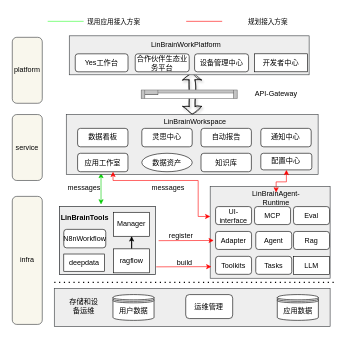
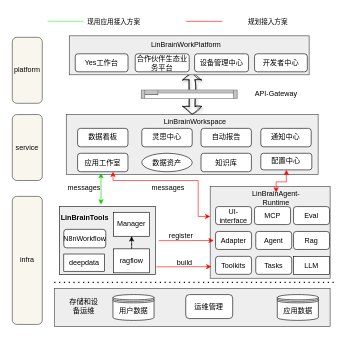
node "开发者中心": shape rectangle -> rounded rectangle
edge "ragflow" -> "Manager": style solid -> dashed
